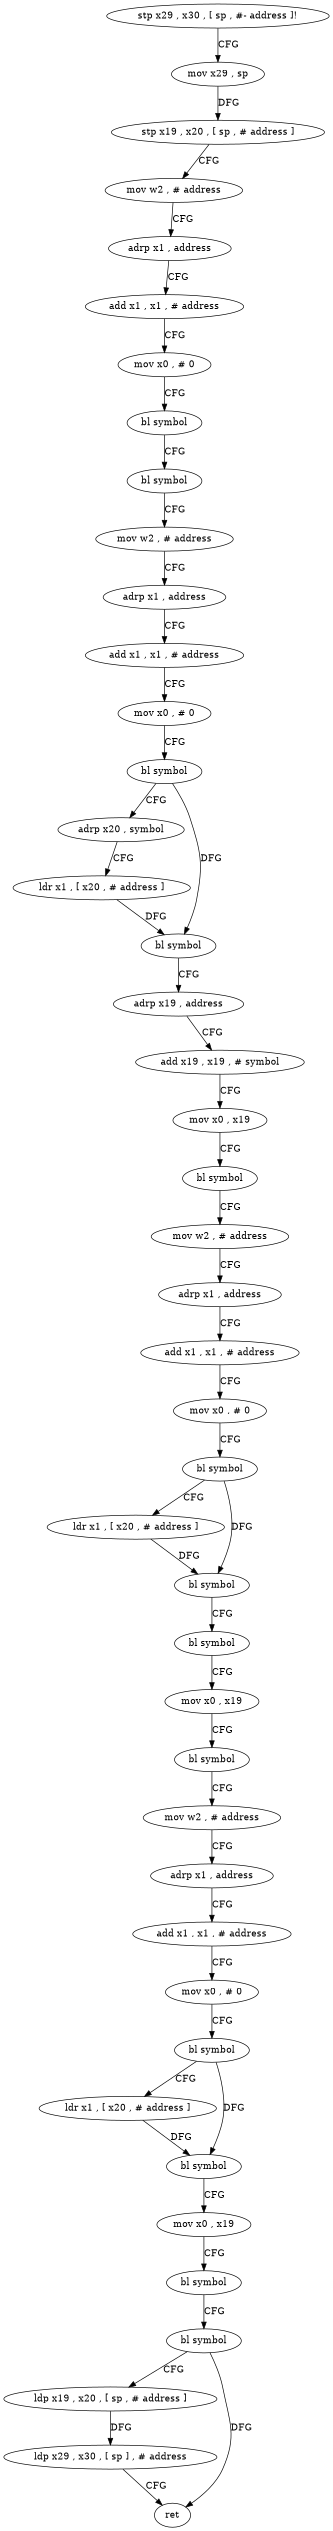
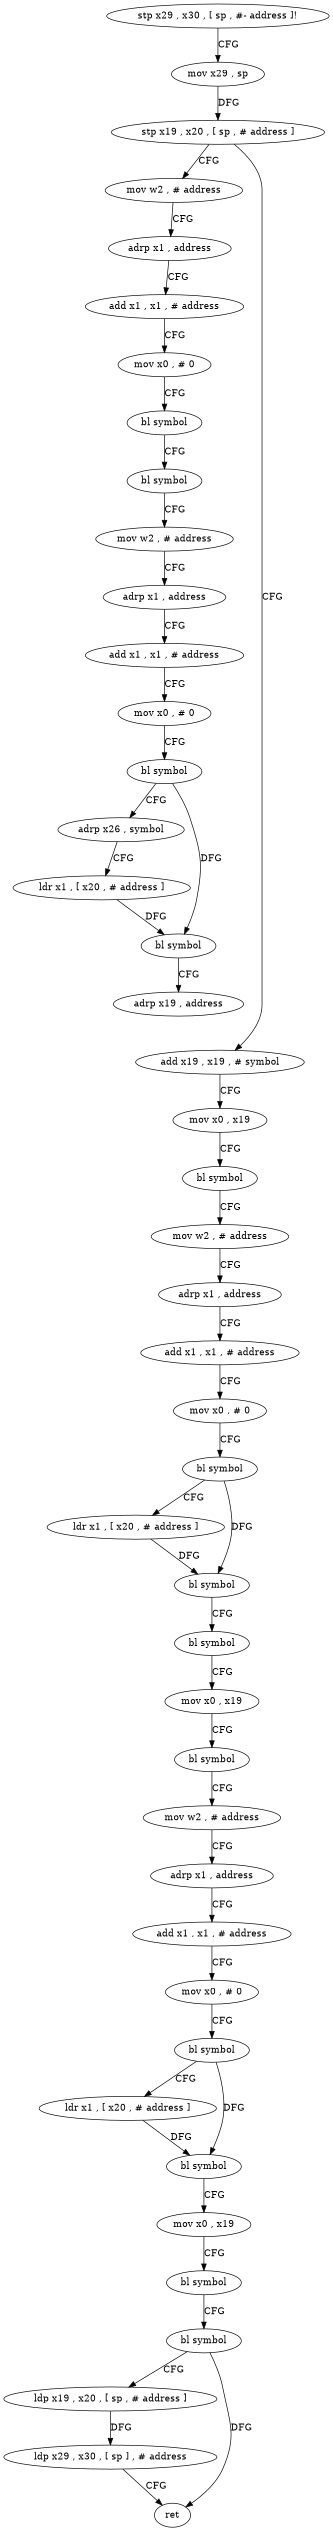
node "adrp x20 , symbol": label "adrp x20 , symbol" -> "adrp x26 , symbol"
edge "adrp x19 , address" -> "add x19 , x19 , # symbol": now "stp x19 , x20 , [ sp , # address ]" -> "add x19 , x19 , # symbol"
